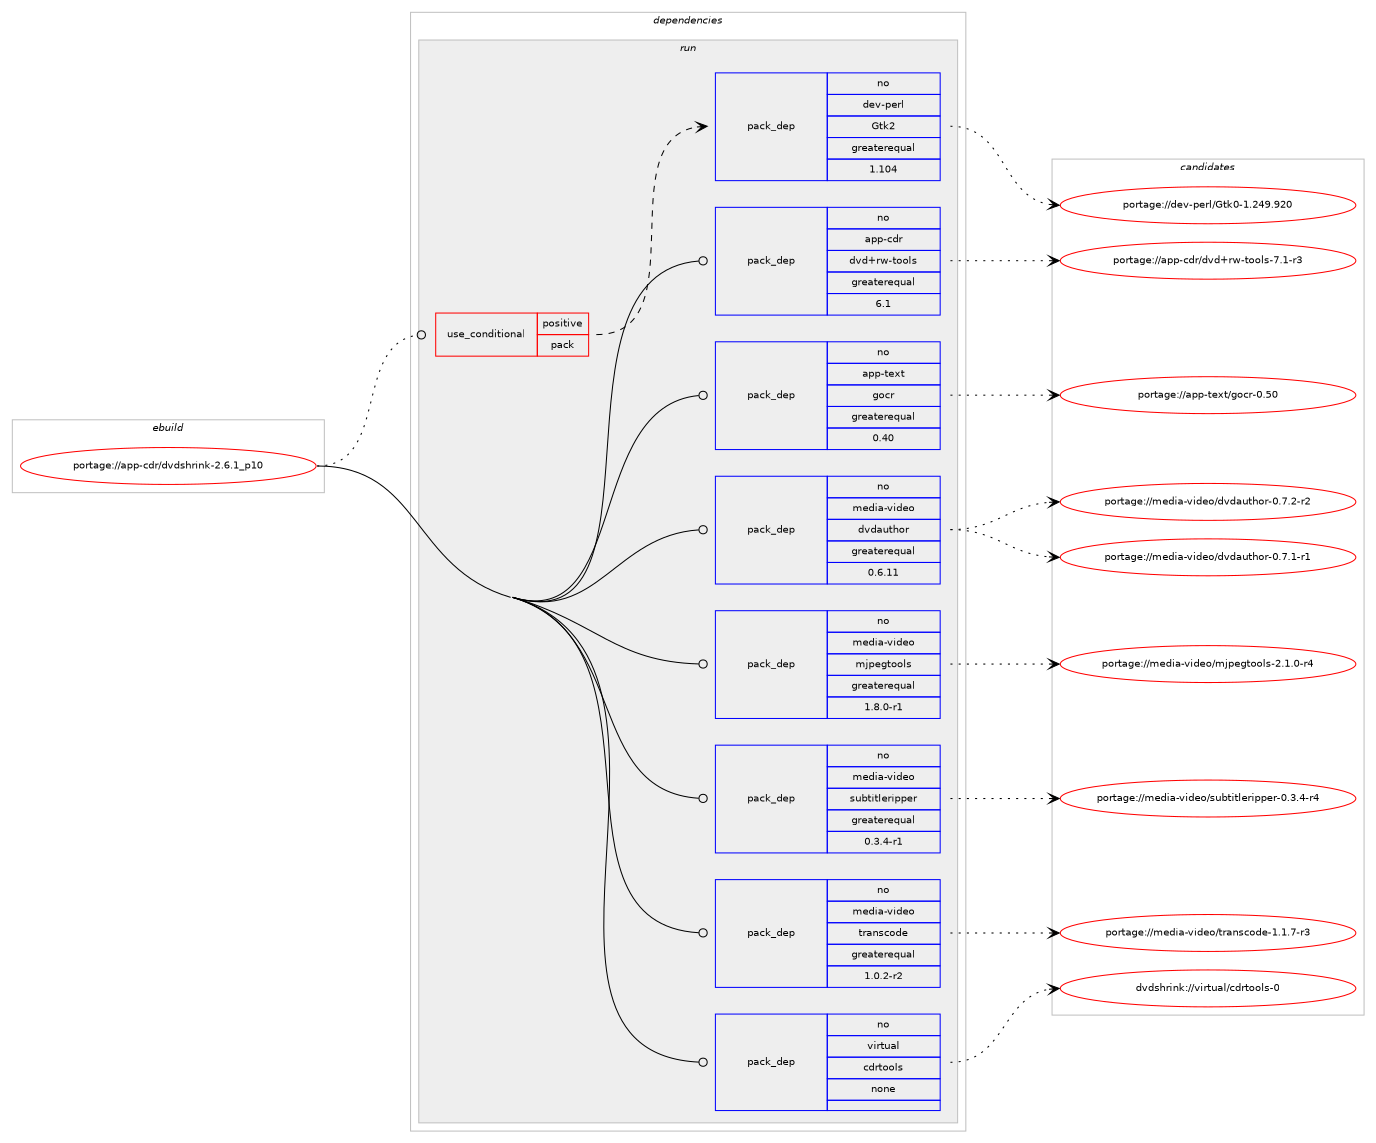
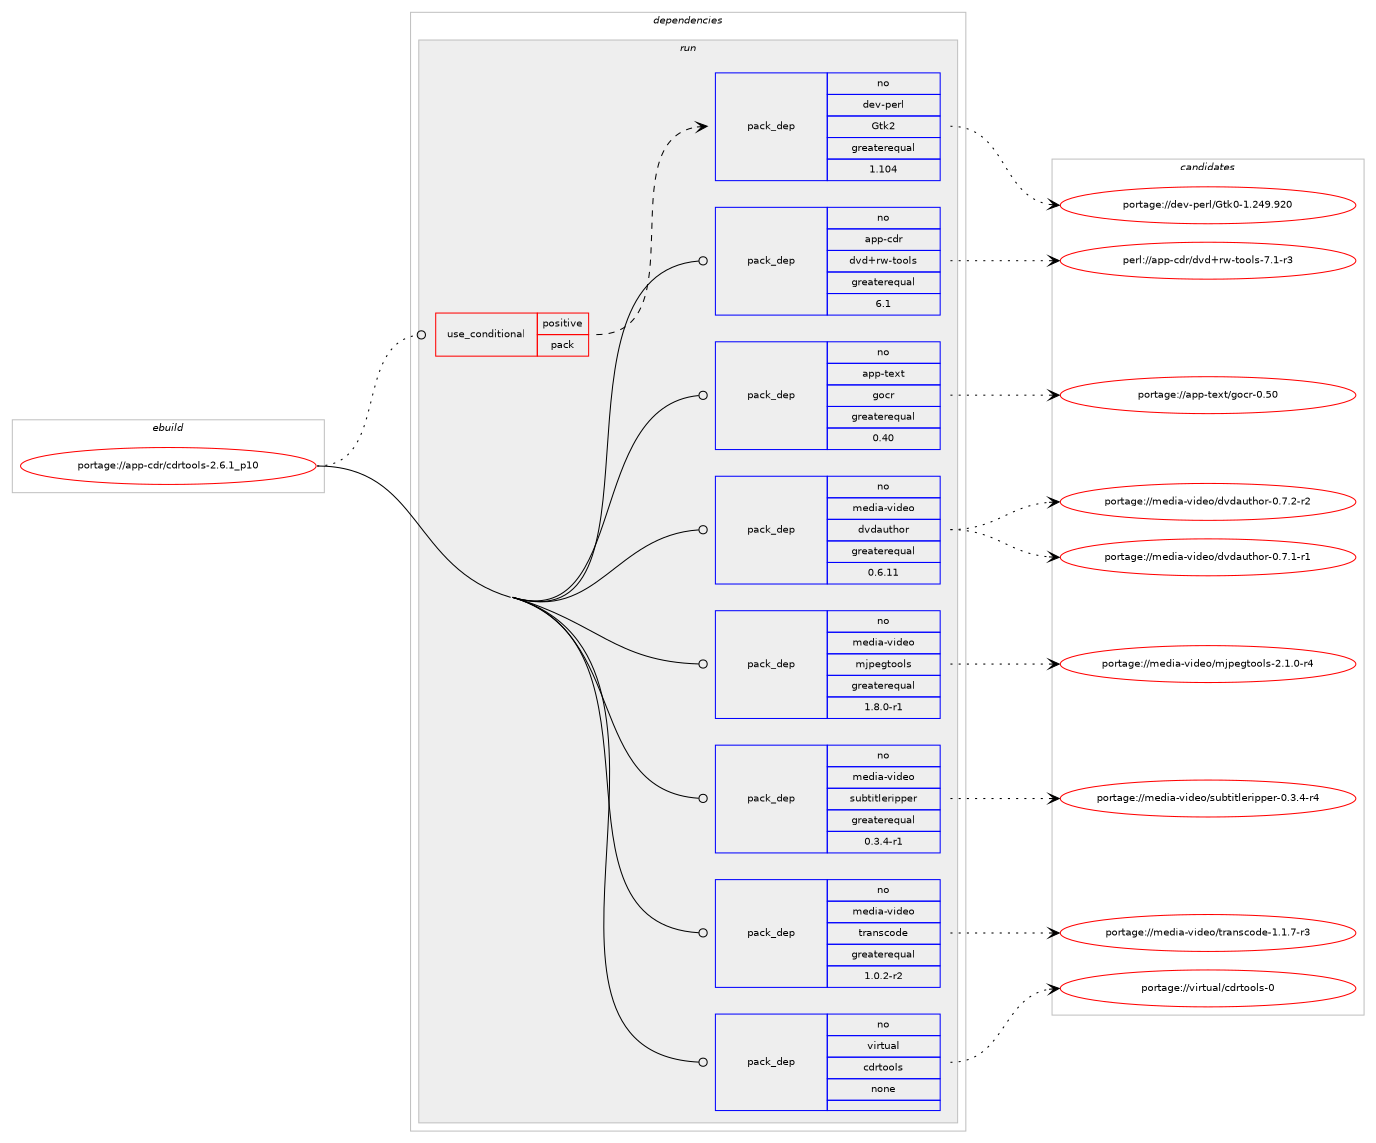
node "portage://app-cdr/dvd+rw-tools-7.1-r3": label "portage://app-cdr/dvd+rw-tools-7.1-r3" -> "perl://app-cdr/dvd+rw-tools-7.1-r3"
node "portage://app-cdr/dvdshrink-2.6.1_p10": label "portage://app-cdr/dvdshrink-2.6.1_p10" -> "portage://app-cdr/cdrtools-2.6.1_p10"
node "dvdshrink://virtual/cdrtools-0": label "dvdshrink://virtual/cdrtools-0" -> "portage://virtual/cdrtools-0"
